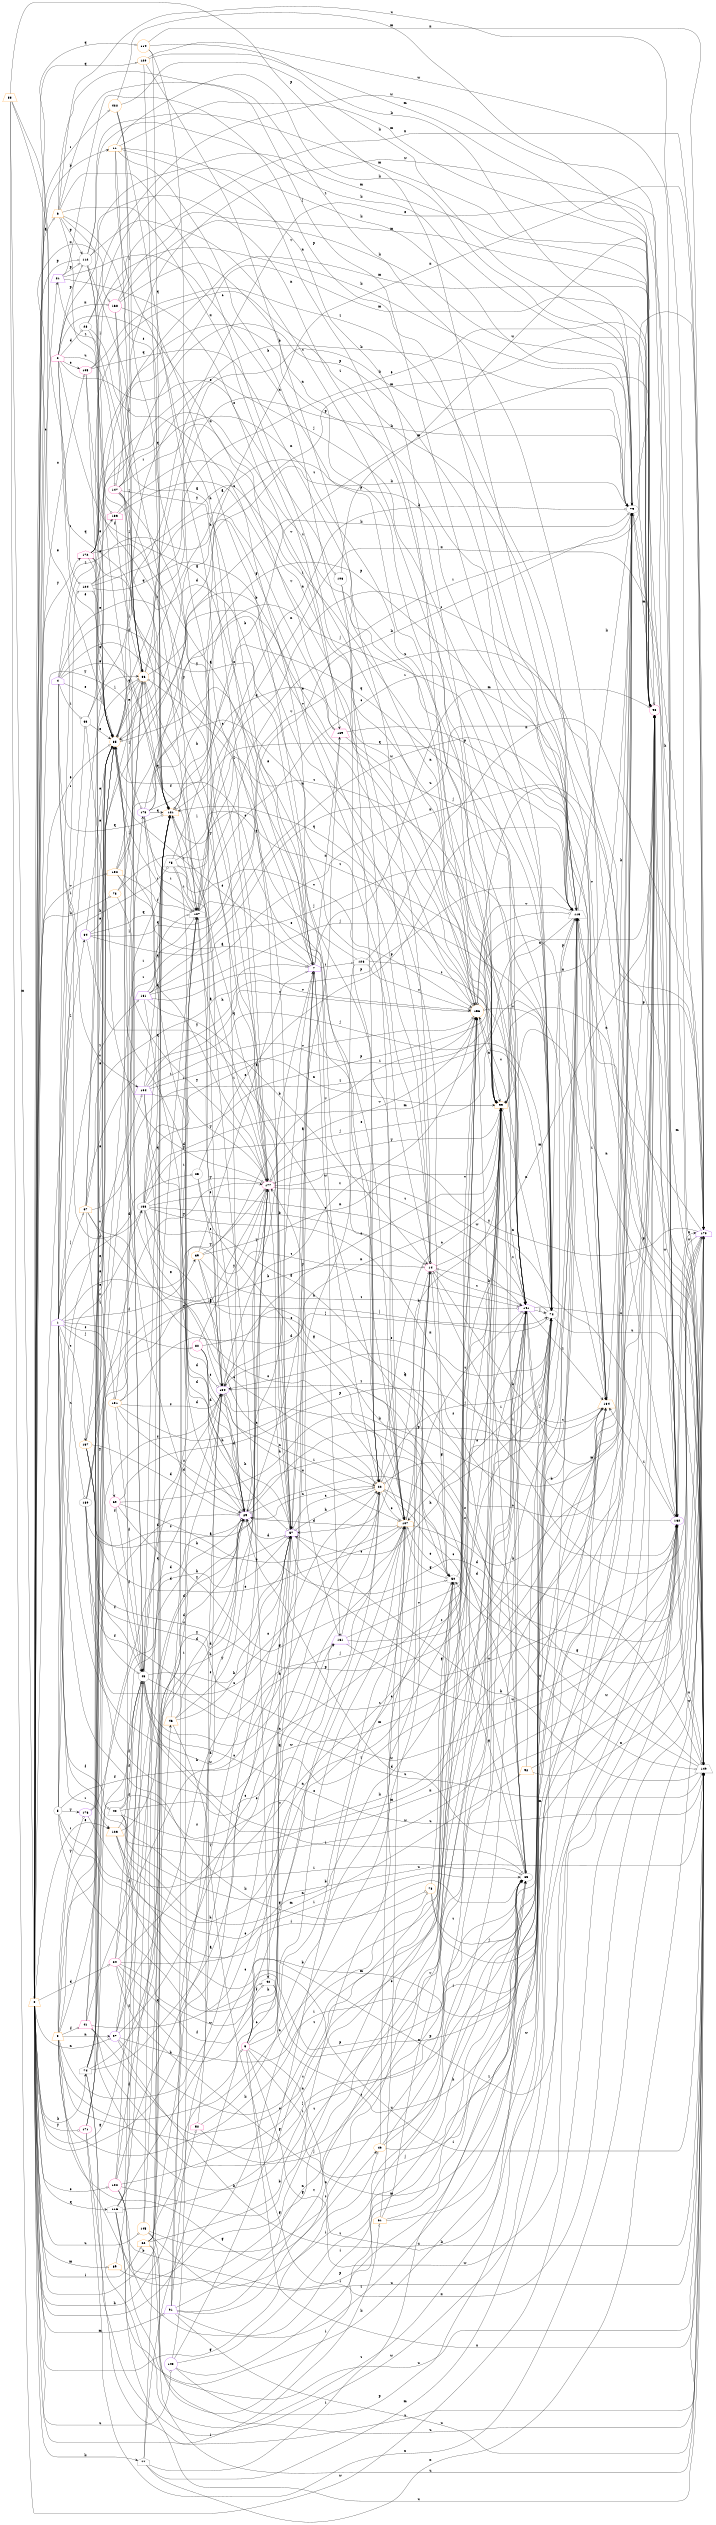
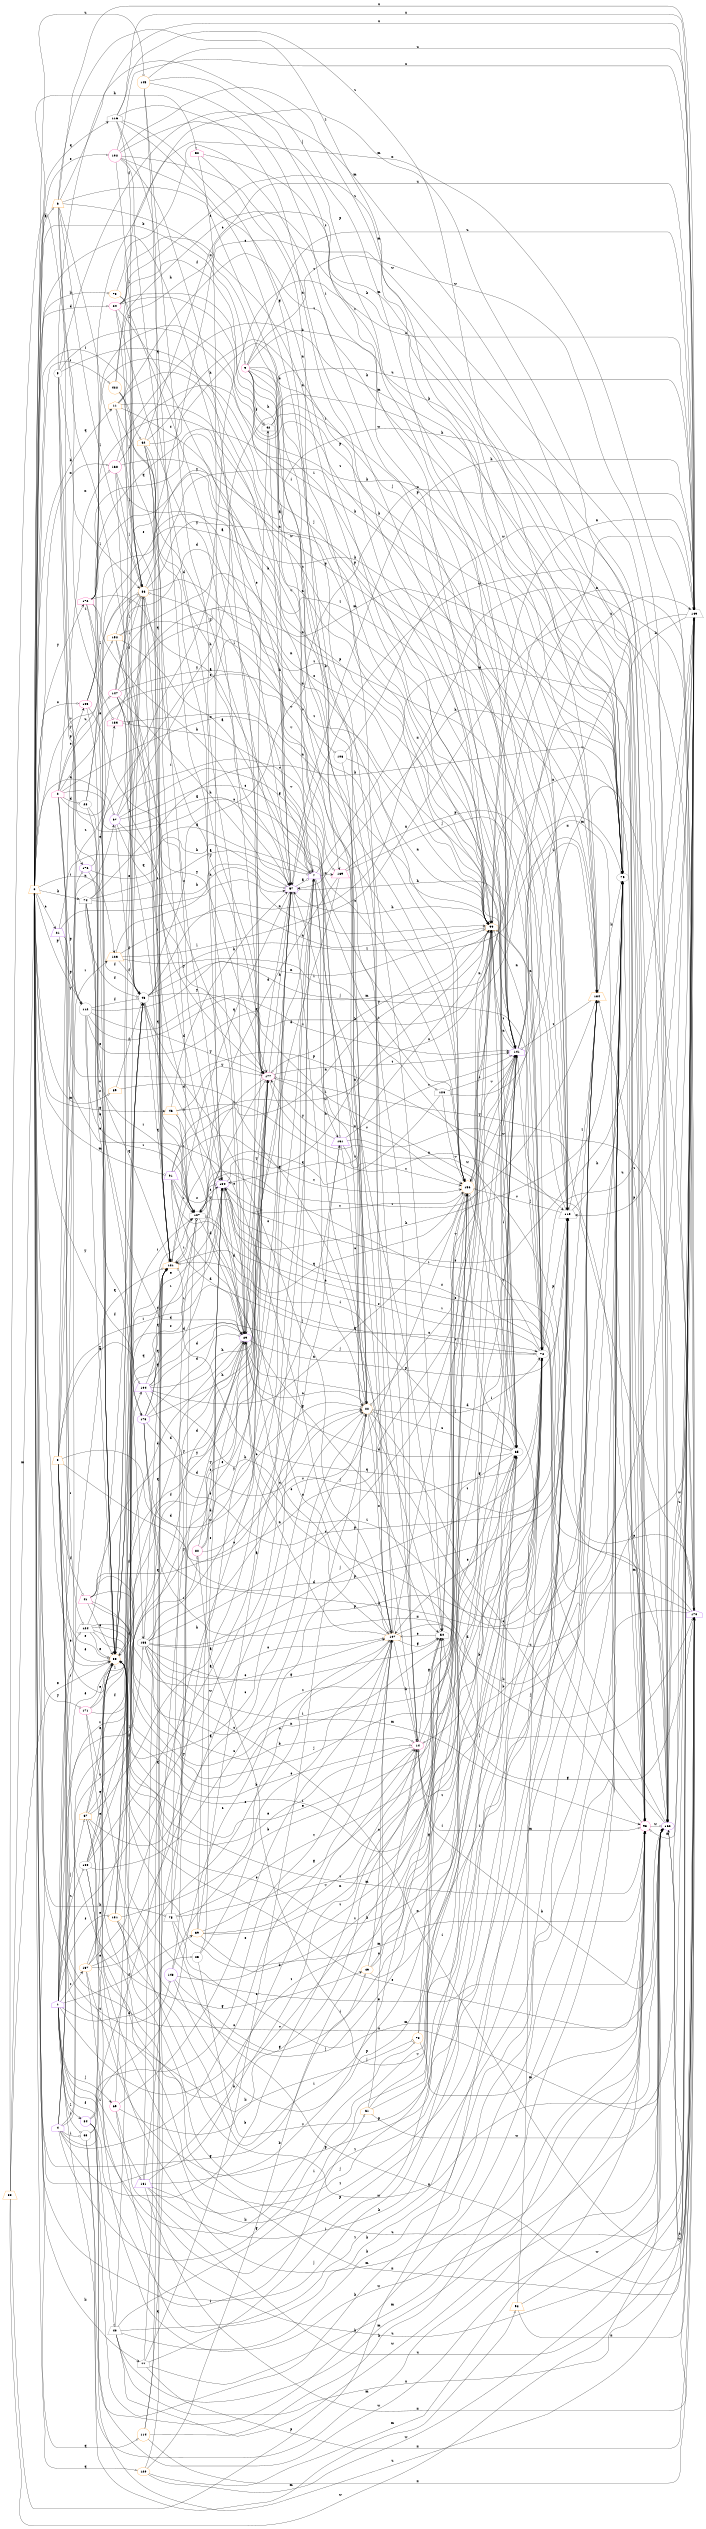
edge "126" -> "57": now "79" -> "57"
